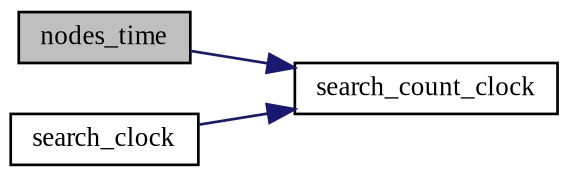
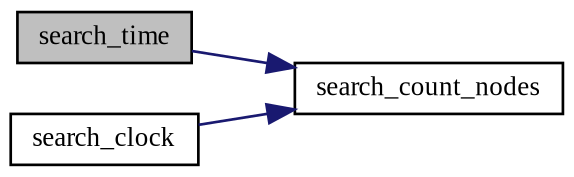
node "nodes_time": label "nodes_time" -> "search_time"
node "search_count_clock": label "search_count_clock" -> "search_count_nodes"
